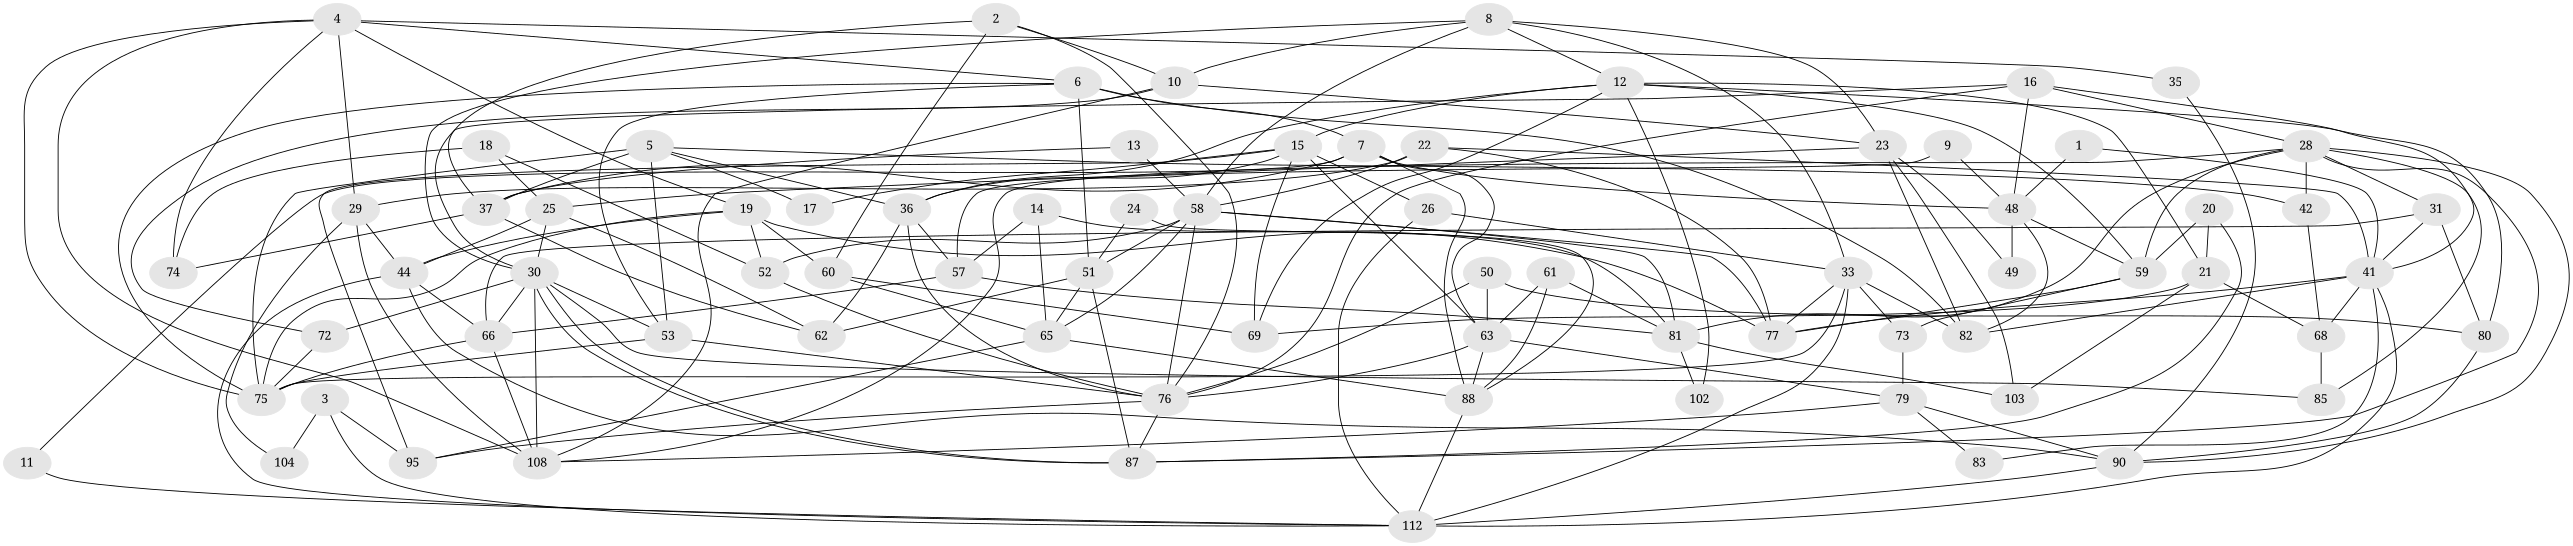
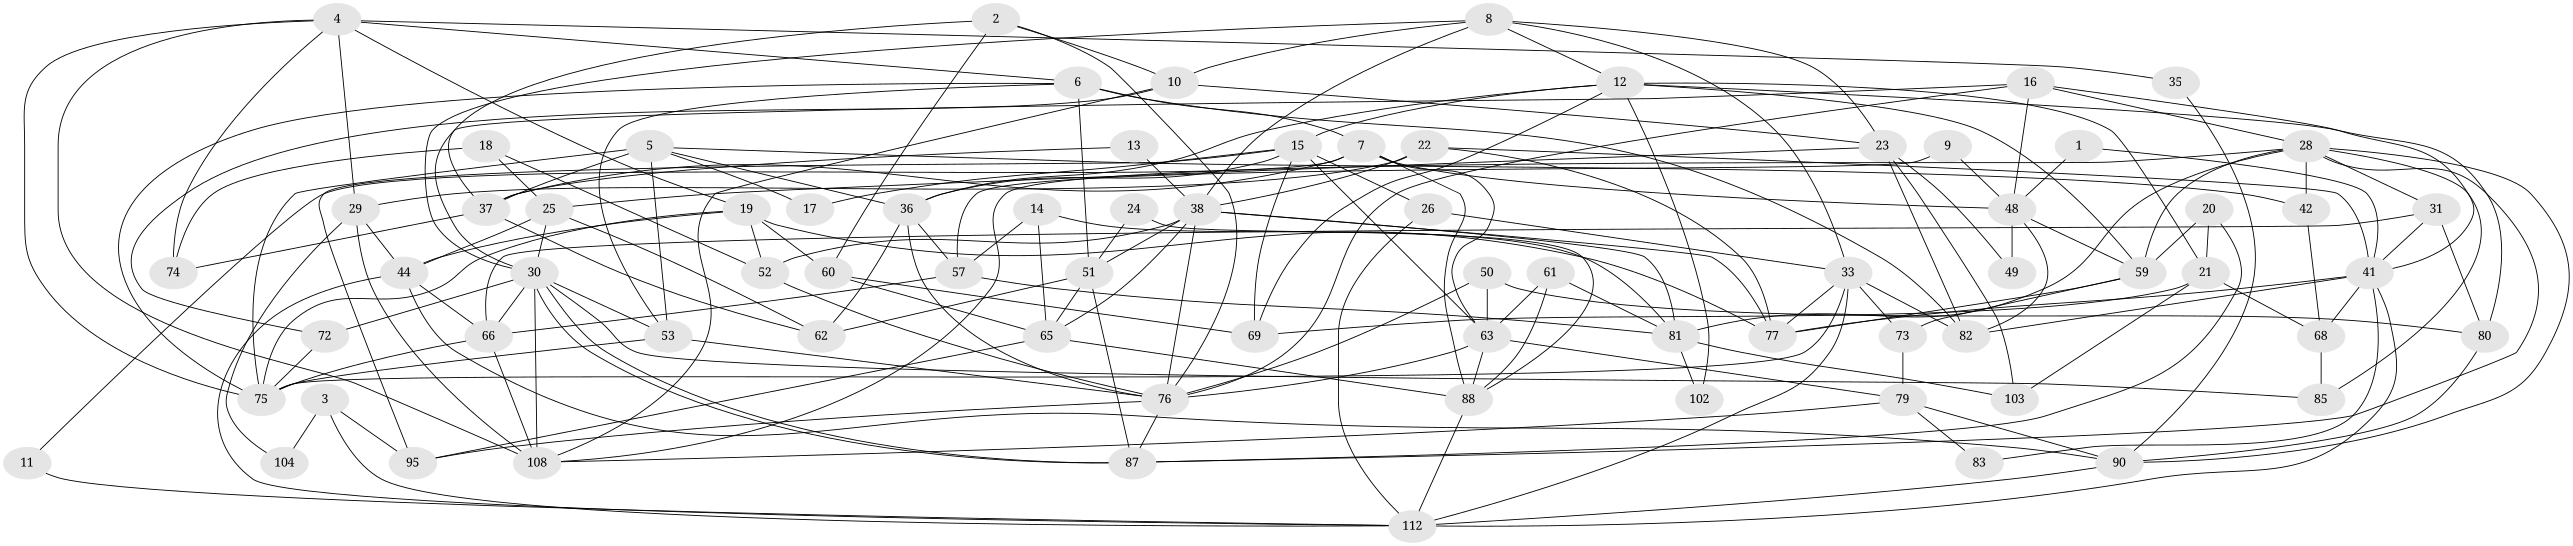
node "58": label "58" -> "38"
